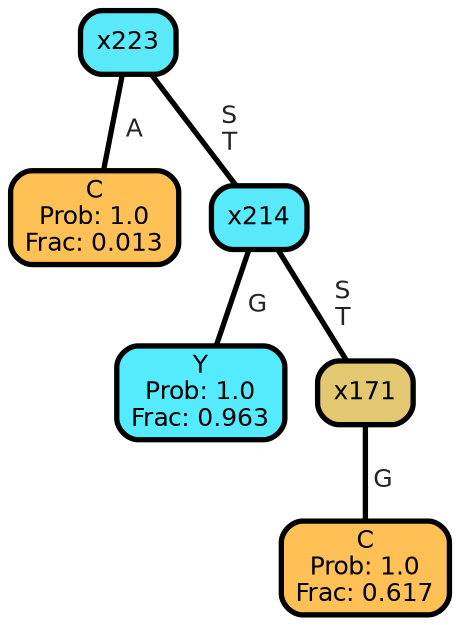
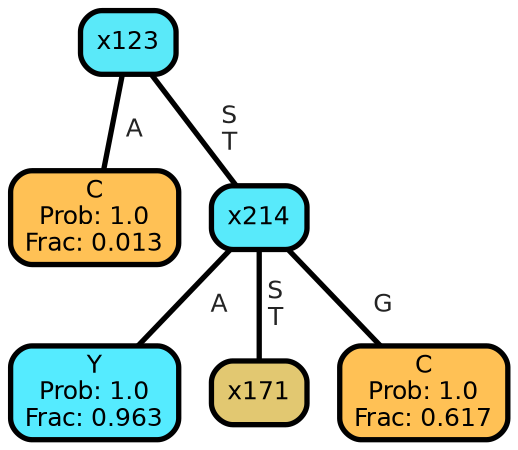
node "x223": label "x223" -> "x123"
edge "x214" -- "Y Prob: 1.0 Frac: 0.963": label " G" -> " A"
edge "x171" -- "C Prob: 1.0 Frac: 0.617": now "x214" -- "C Prob: 1.0 Frac: 0.617"
